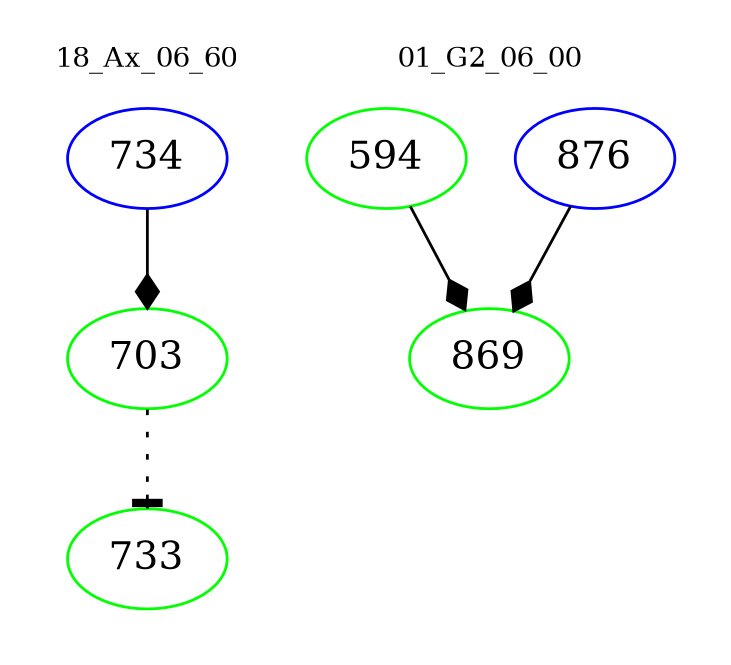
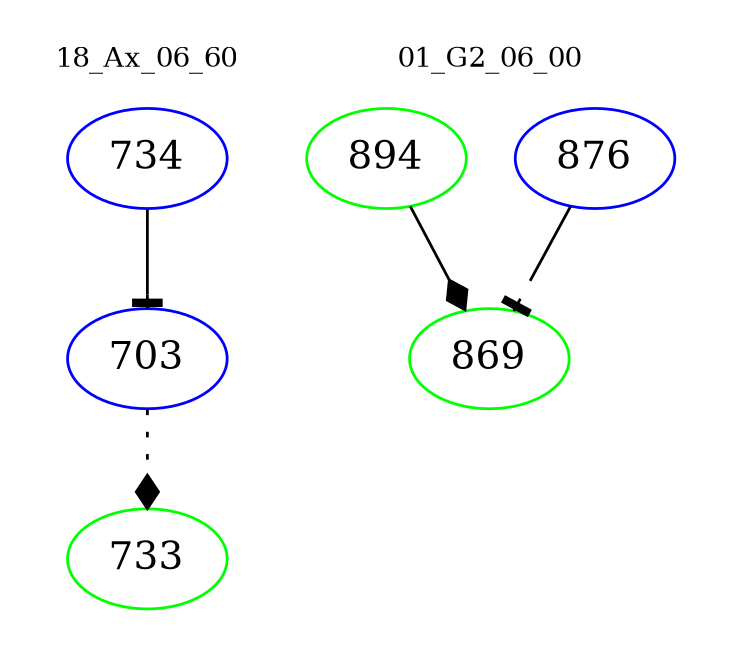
node "594": label "594" -> "894"
edge "876" -> "869": arrowhead diamond -> tee
edge "734" -> "703": arrowhead diamond -> tee
node "703": color green -> blue
edge "703" -> "733": arrowhead tee -> diamond
